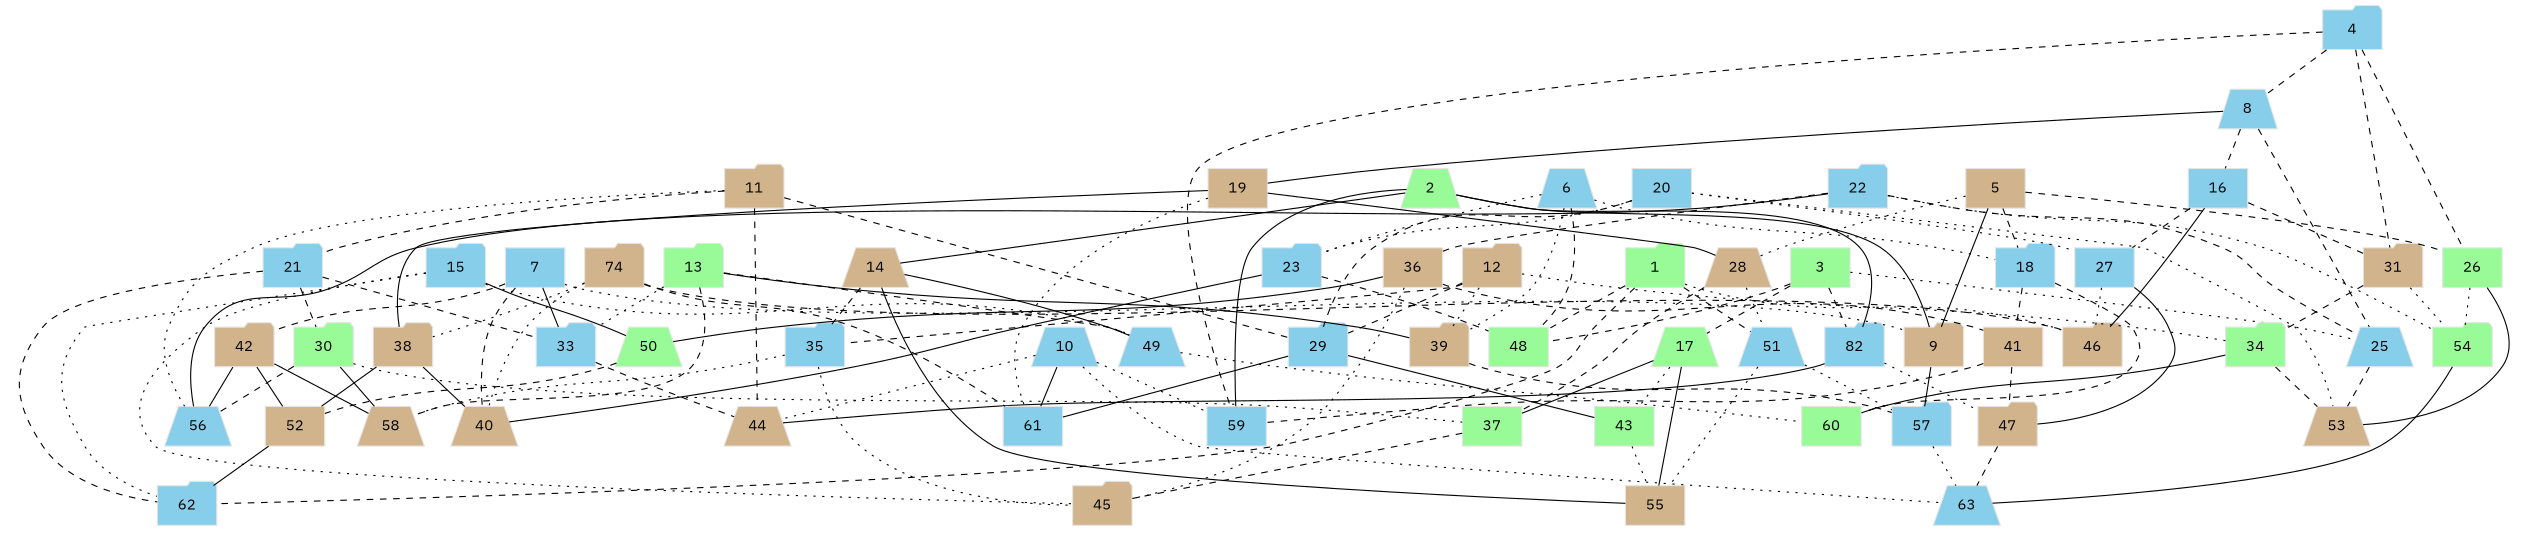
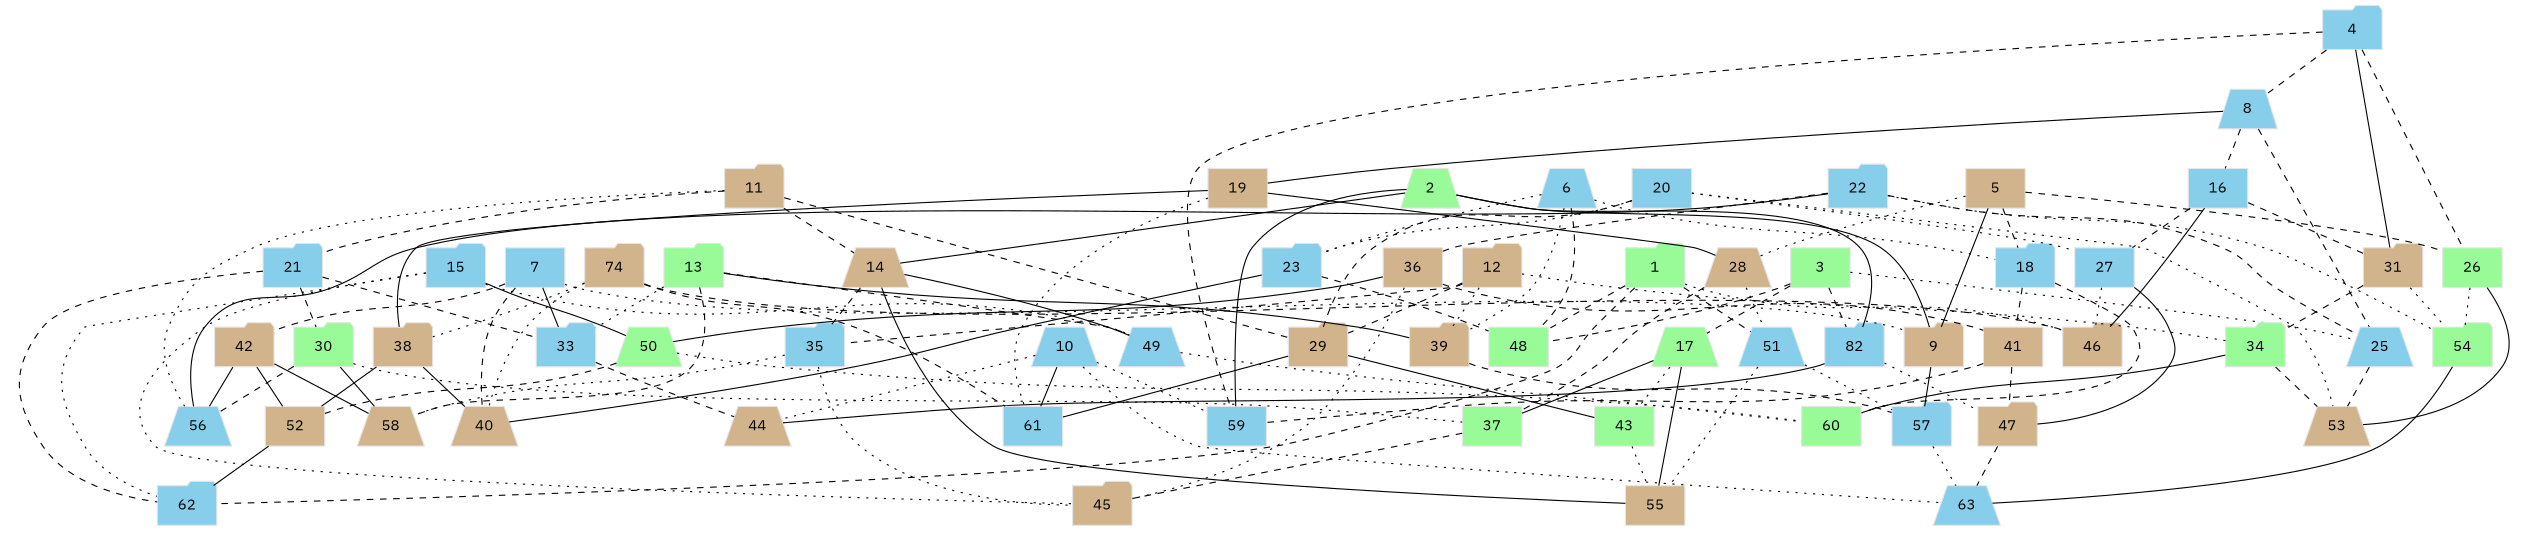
edge "4" -- "31": style dashed -> solid
edge "11" -- "44": now "11" -- "14"
node "29": fillcolor skyblue -> tan
edge "50" -- "60": added
